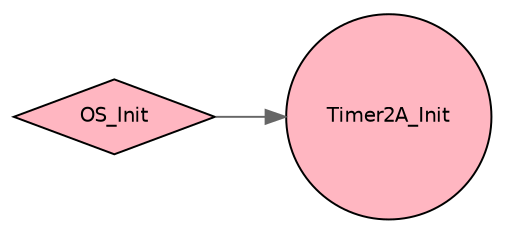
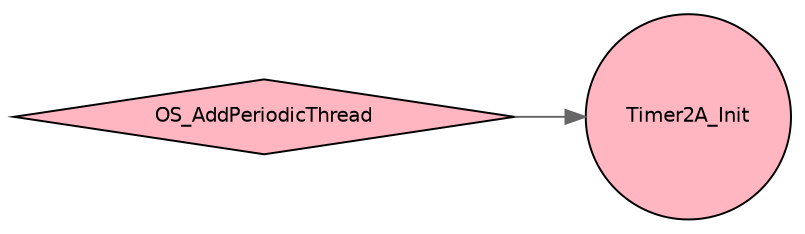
node "OS_Init": label "OS_Init" -> "OS_AddPeriodicThread"
